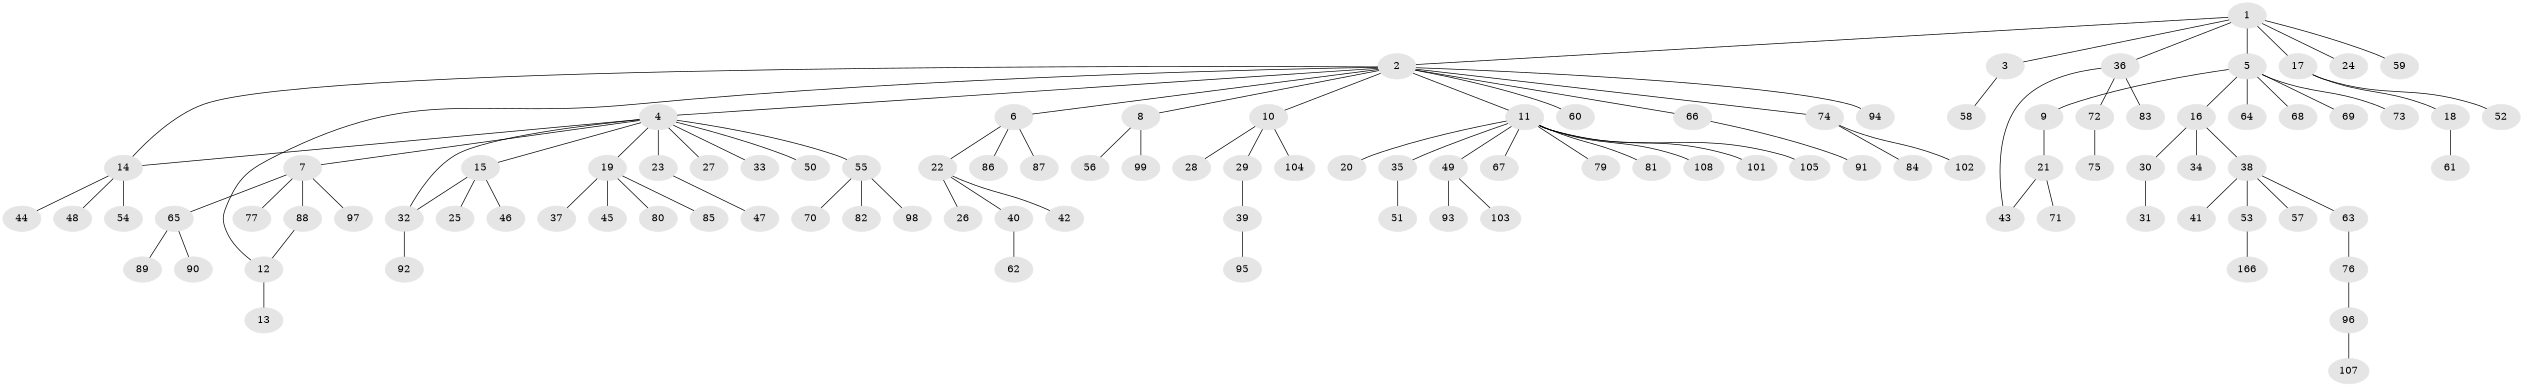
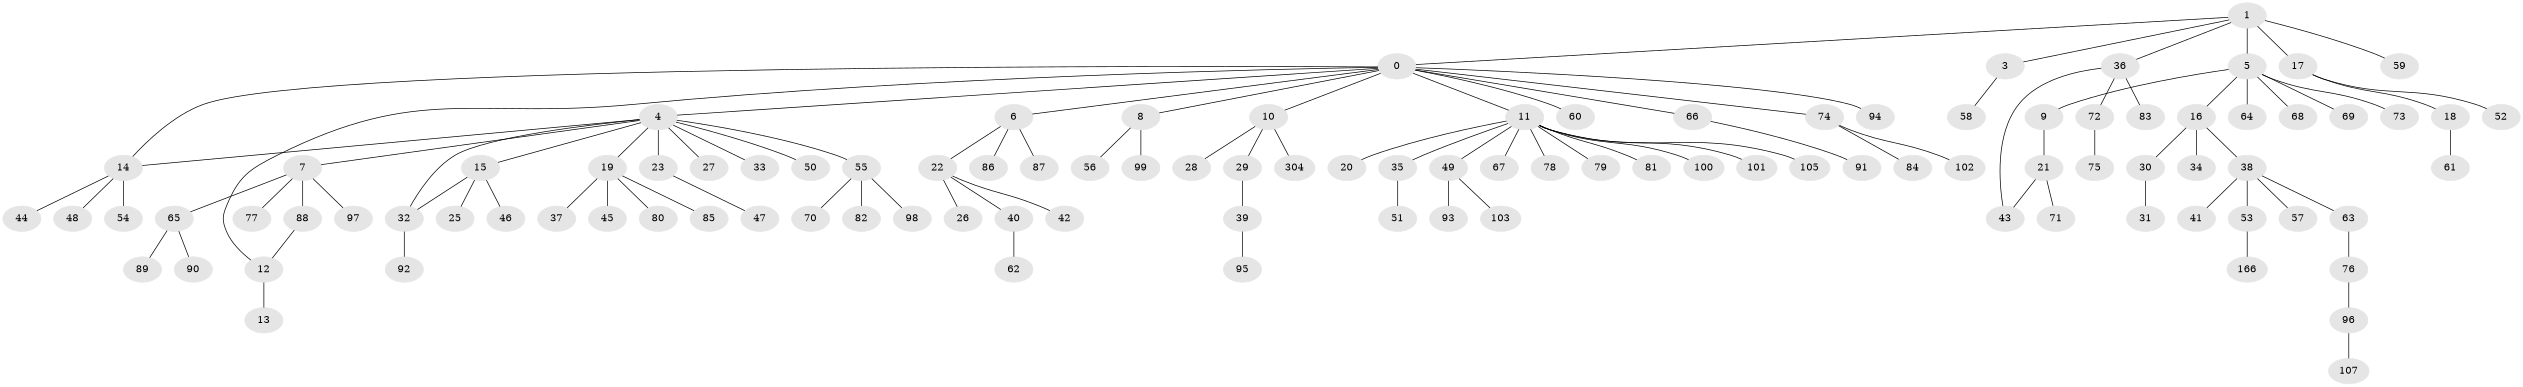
node "2": label "2" -> "0"
node "24": removed
node "104": label "104" -> "304"
node "78": added
node "108": label "108" -> "100"
